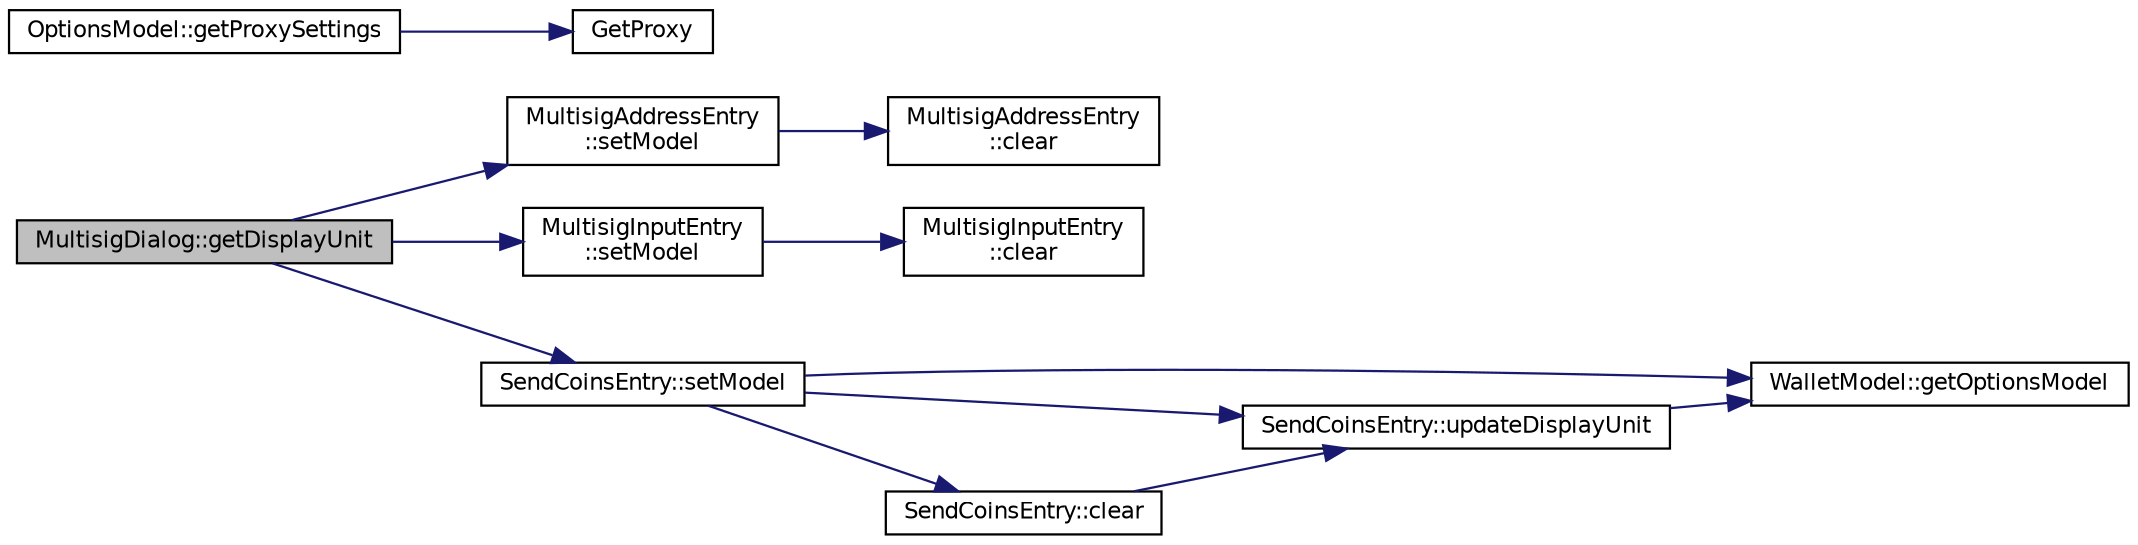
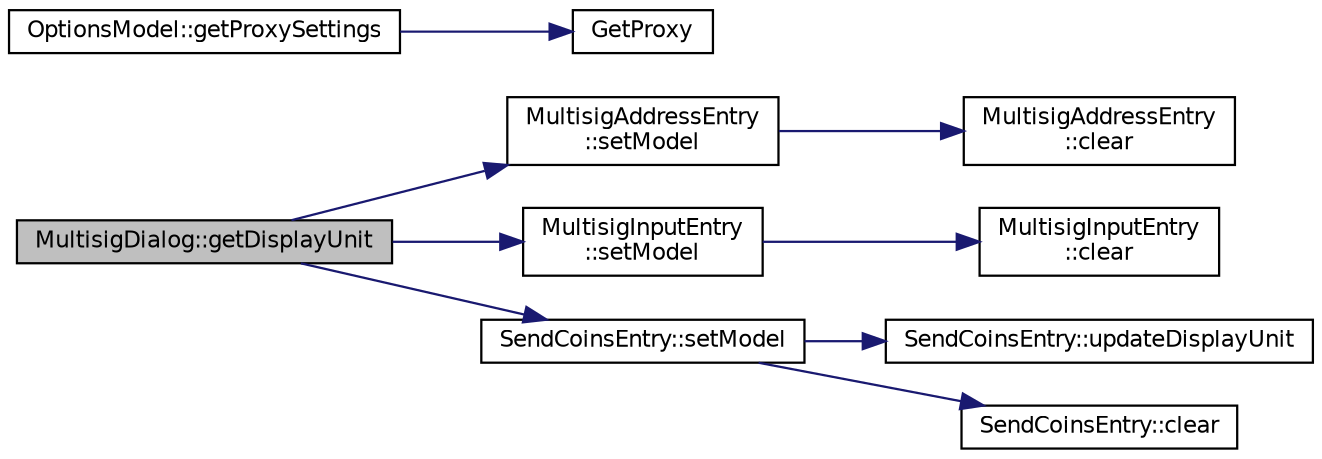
node "WalletModel::getOptionsModel": removed
edge "SendCoinsEntry::clear" -> "SendCoinsEntry::updateDisplayUnit": removed
